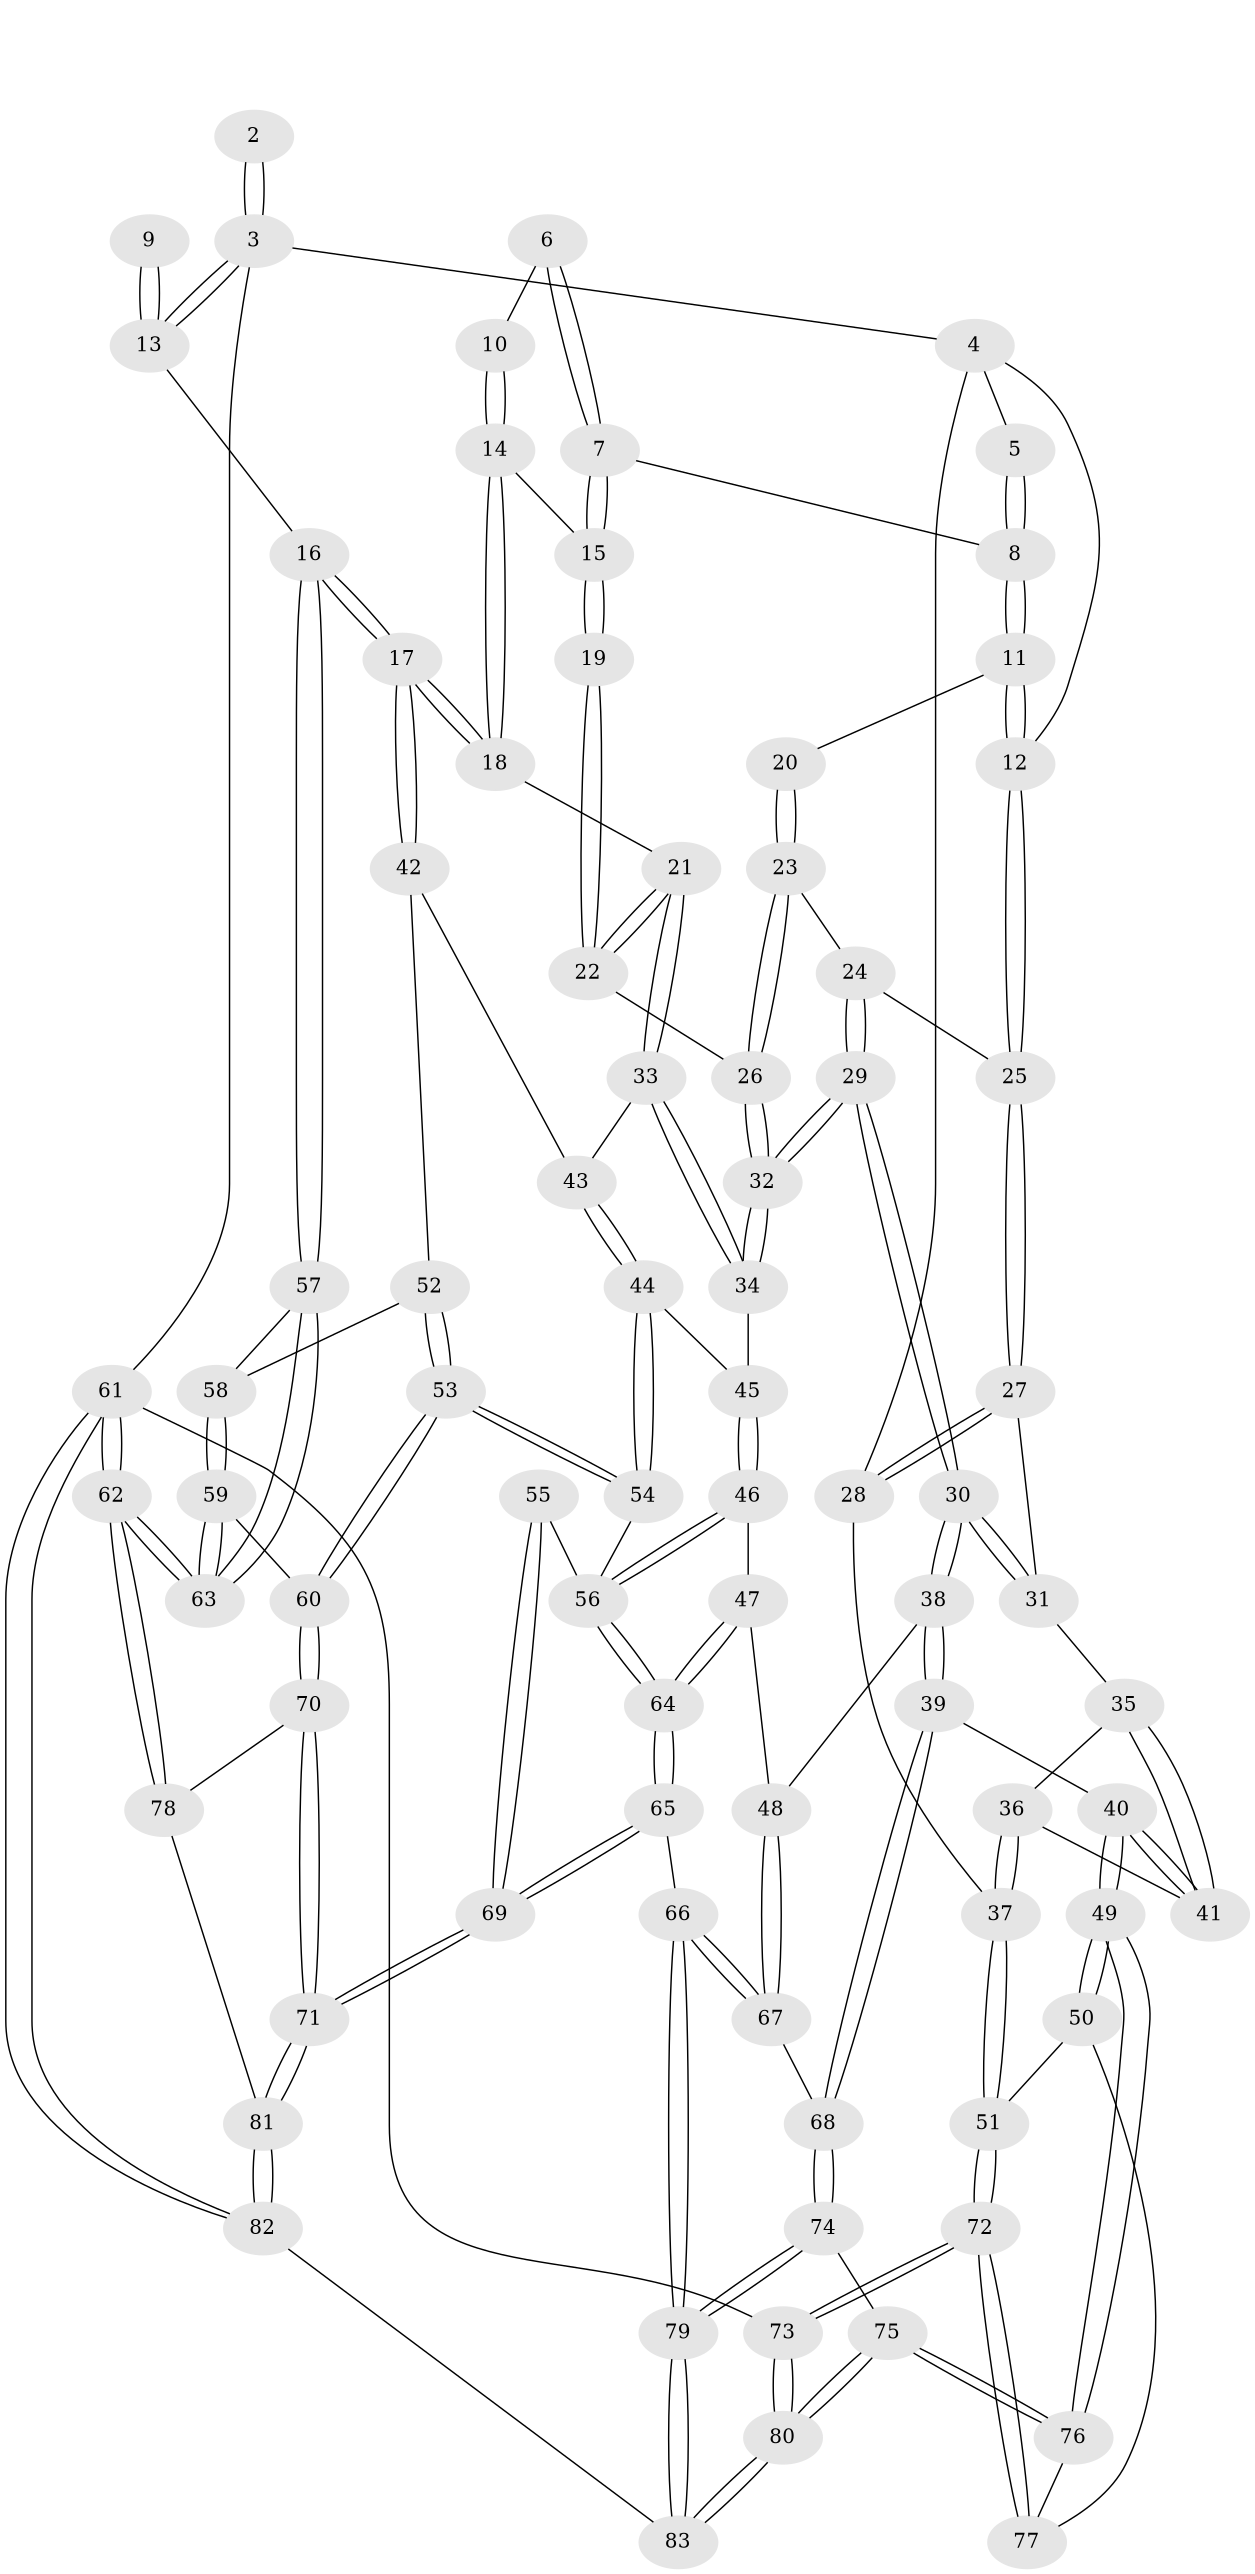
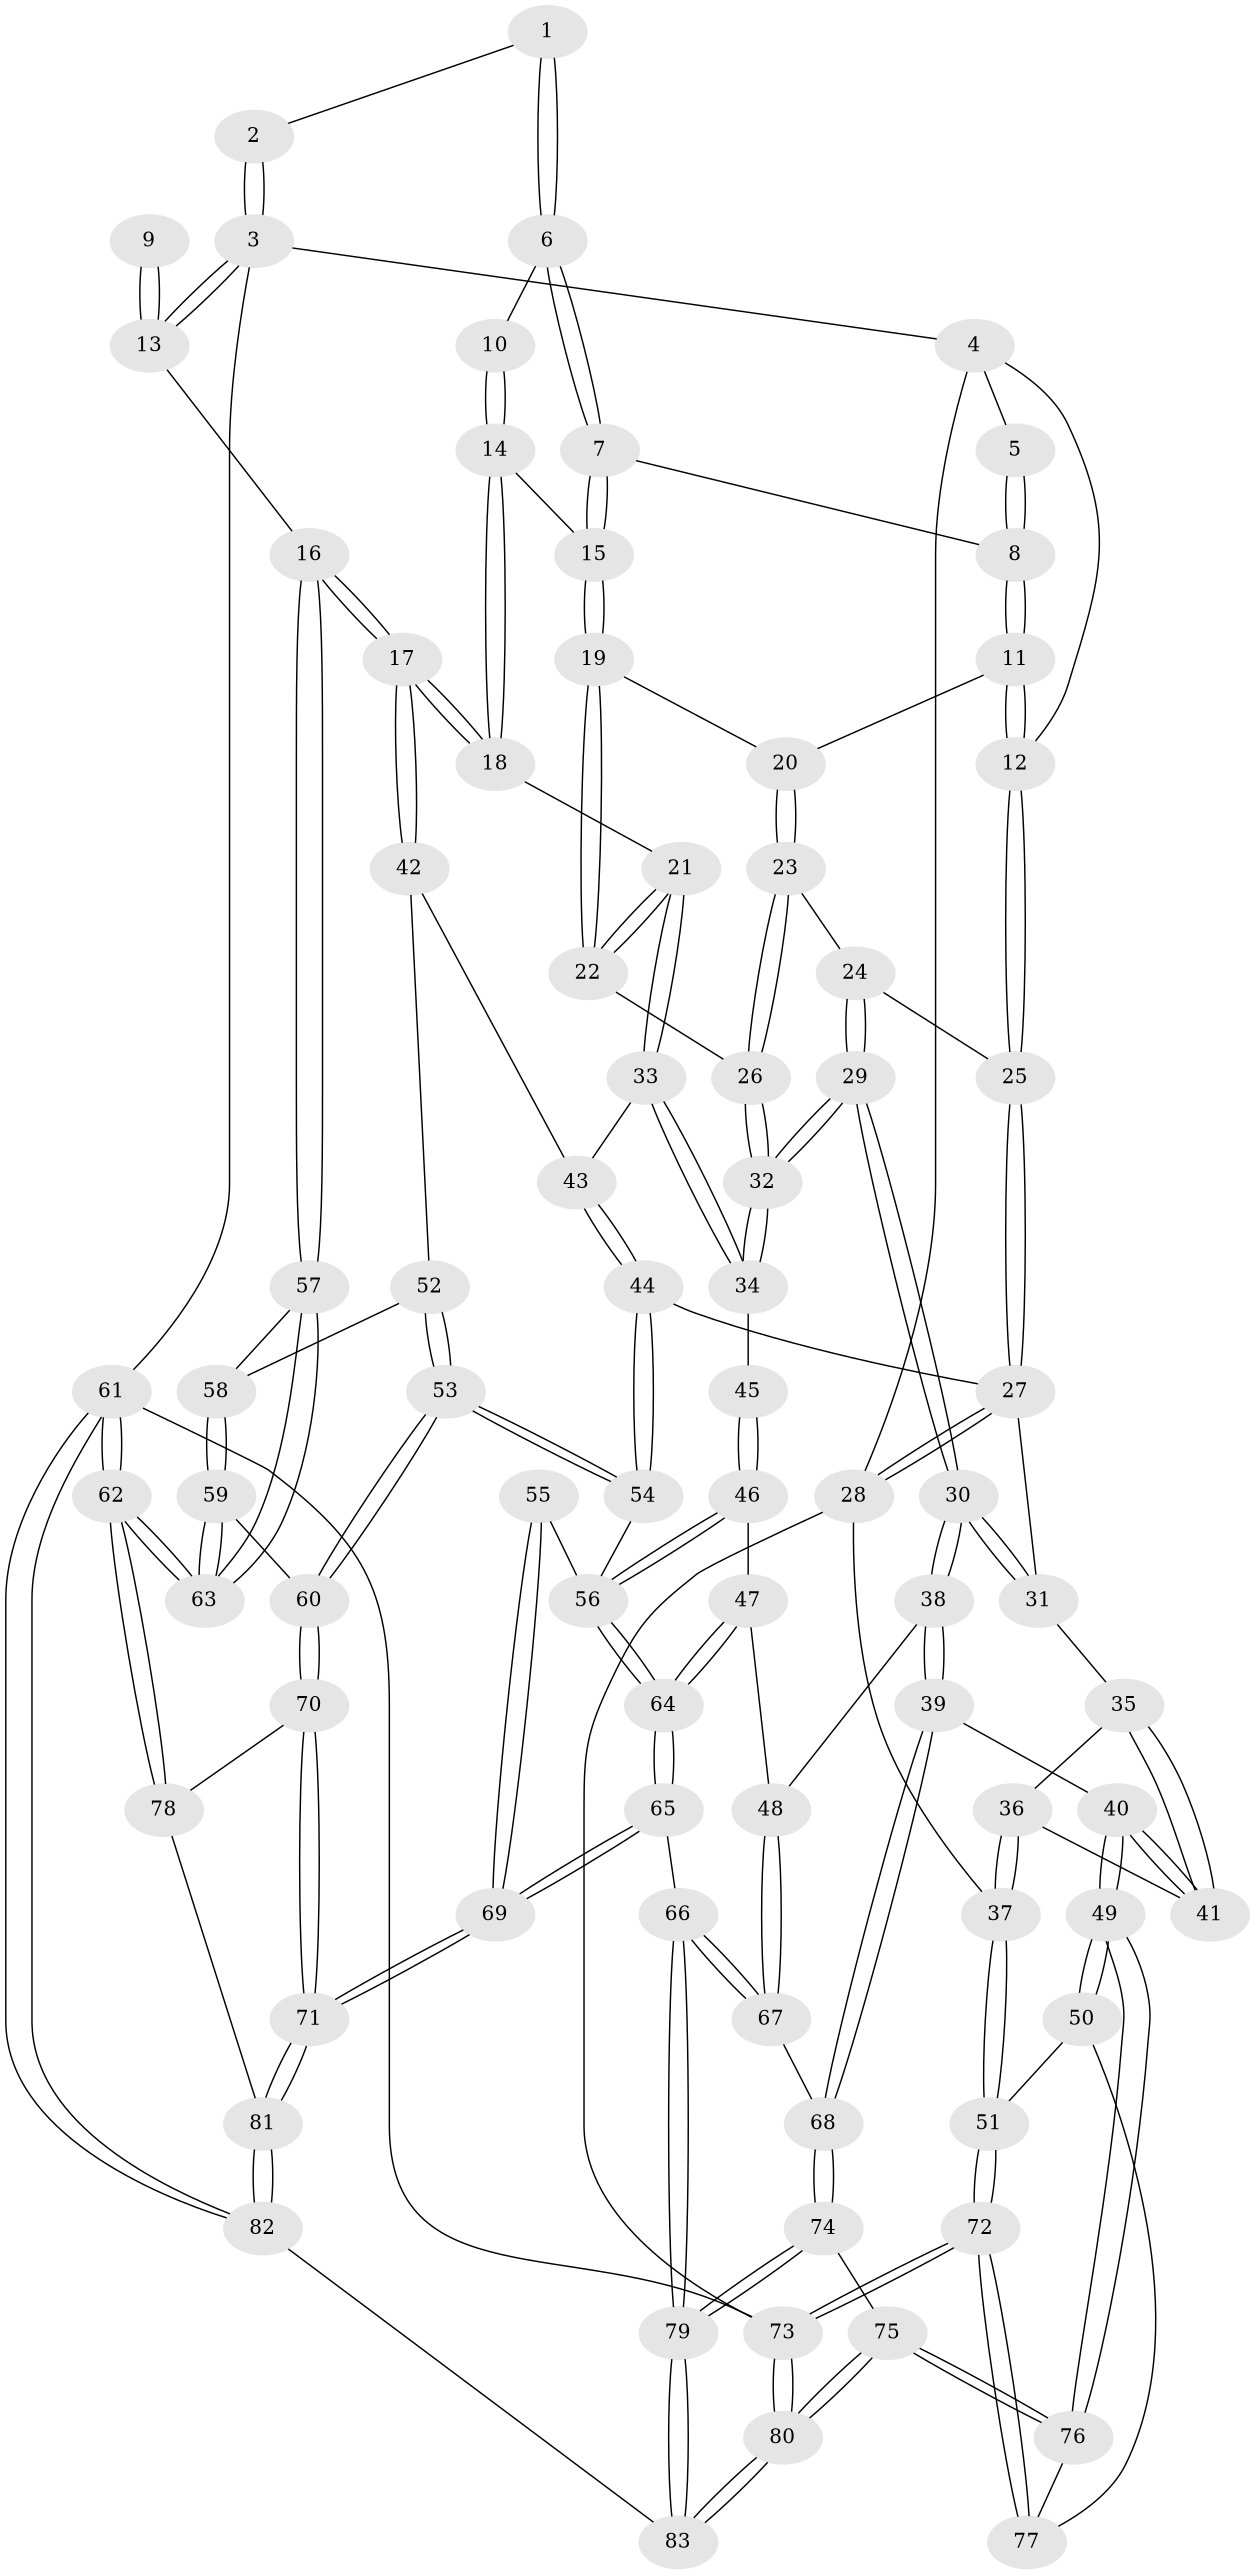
node "1": added
edge "19" -- "20": added
edge "44" -- "45": now "44" -- "27"
edge "28" -- "73": added
